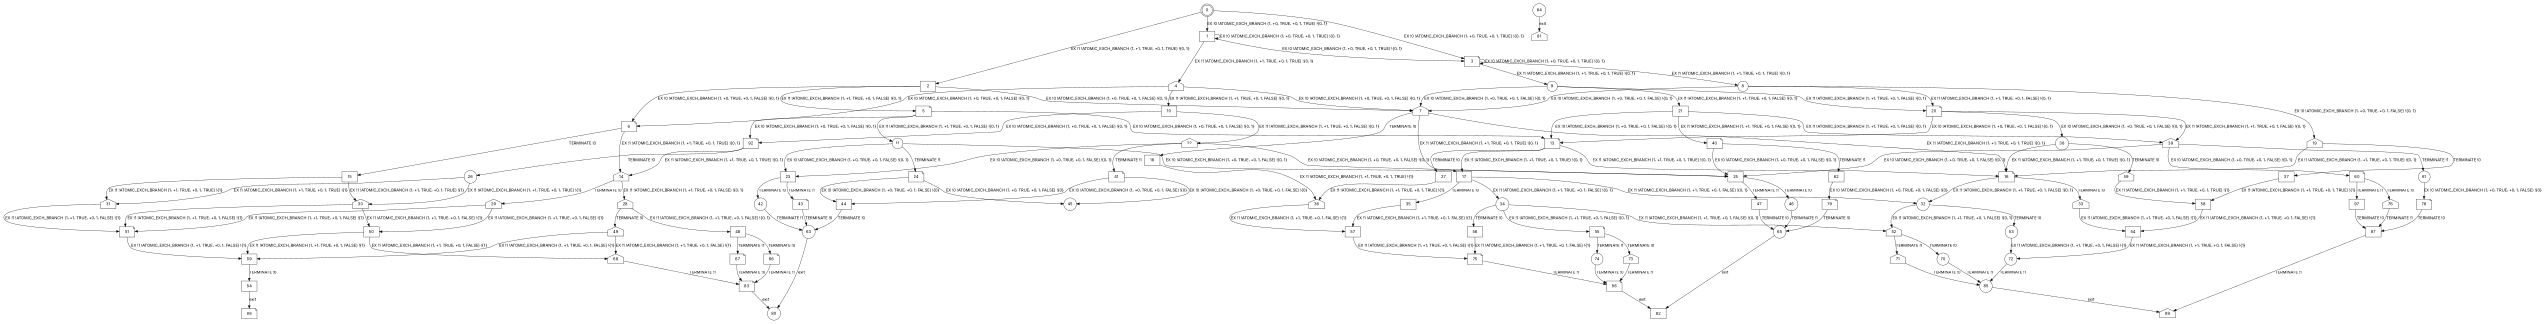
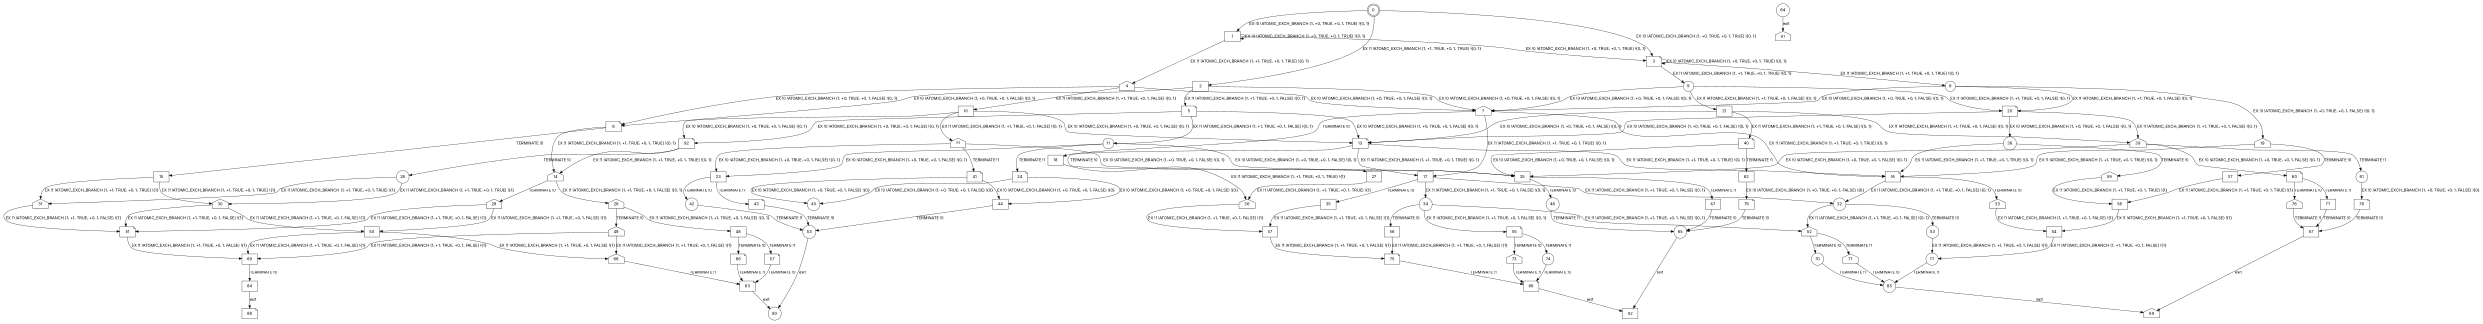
edge "10" -> "13": added, label "EX !0 !ATOMIC_EXCH_BRANCH (1, +0, TRUE, +0, 1, FALSE) !{0, 1}"
node "97": label "97" -> "77"
edge "87" -> "89": label "TERMINATE !1" -> "exit"
